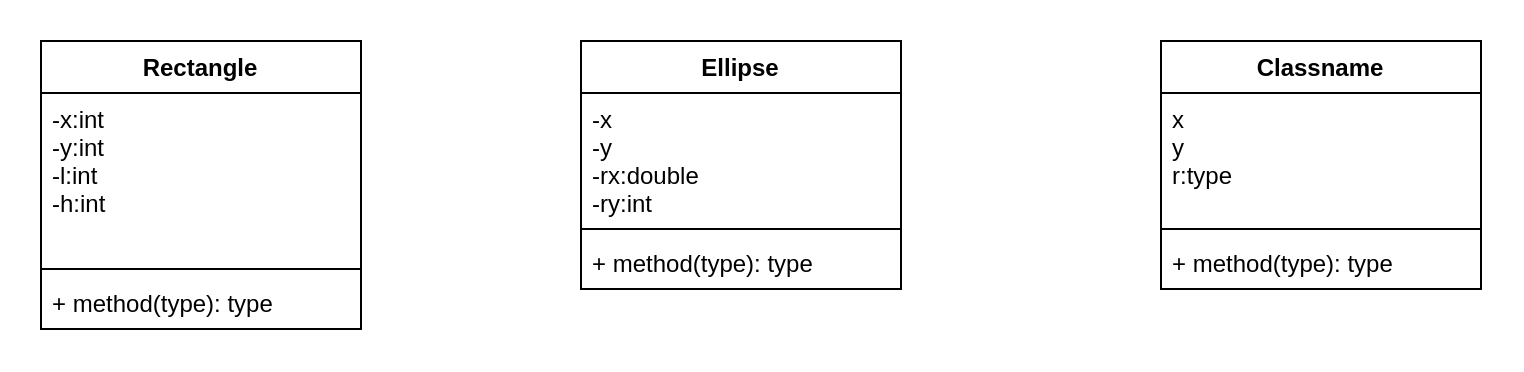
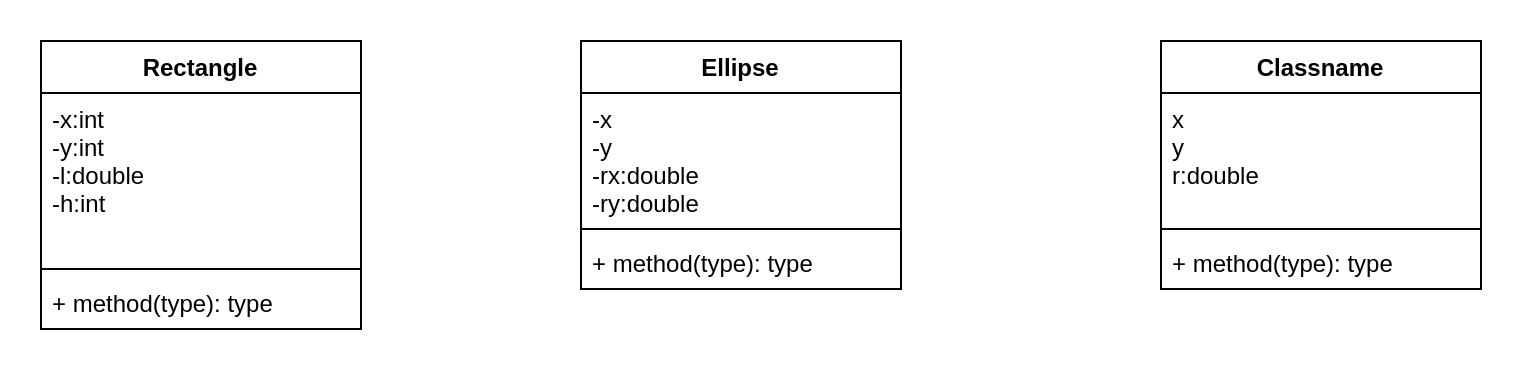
node "-x:int -y:int -l:int -h:int": label "-x:int -y:int -l:int -h:int" -> "-x:int -y:int -l:double -h:int"
node "-x -y -rx:double -ry:int": label "-x -y -rx:double -ry:int" -> "-x -y -rx:double -ry:double"
node "x y r:type": label "x y r:type" -> "x y r:double"
